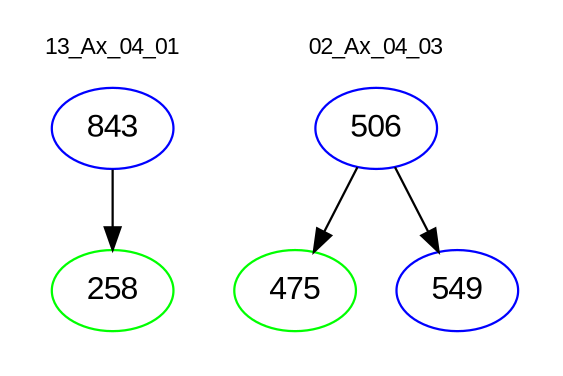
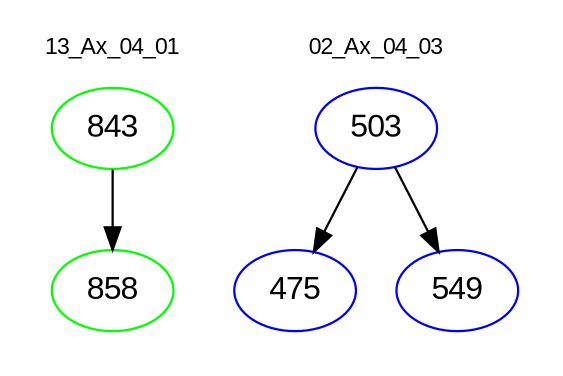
node "843": color blue -> green
node "506": label "506" -> "503"
node "258": label "258" -> "858"
node "475": color green -> blue
